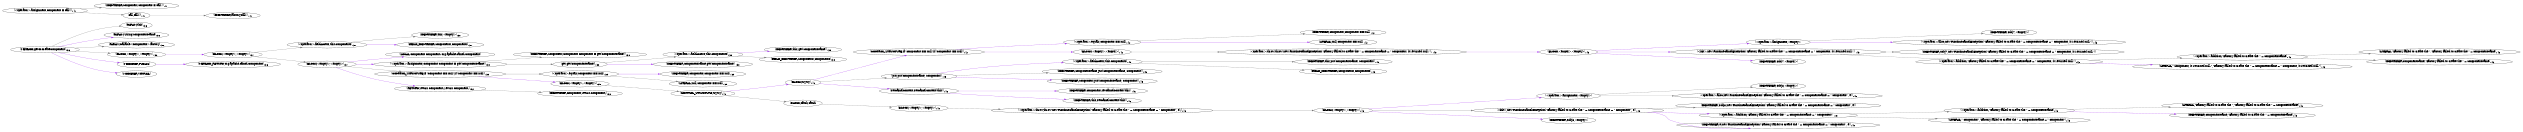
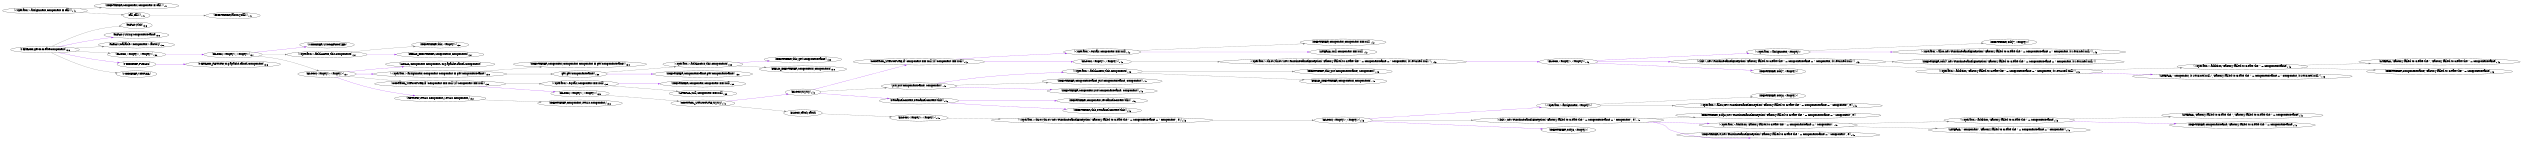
node "(MODIFIER,SYNCHRONIZED)": added
edge "(METHOD,getOrCreateComponent)" -> "(MODIFIER,VIRTUAL)": color purple -> gray40
